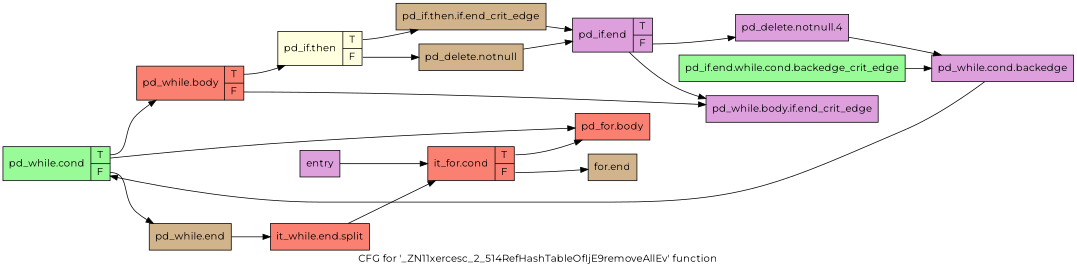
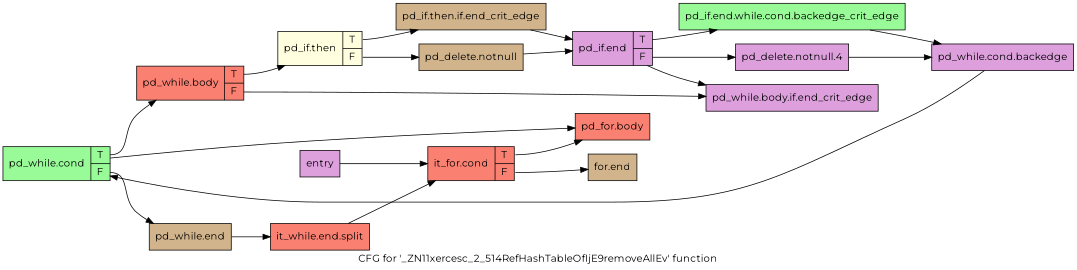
edge "pd_if.end" -> "pd_if.end.while.cond.backedge_crit_edge": added
